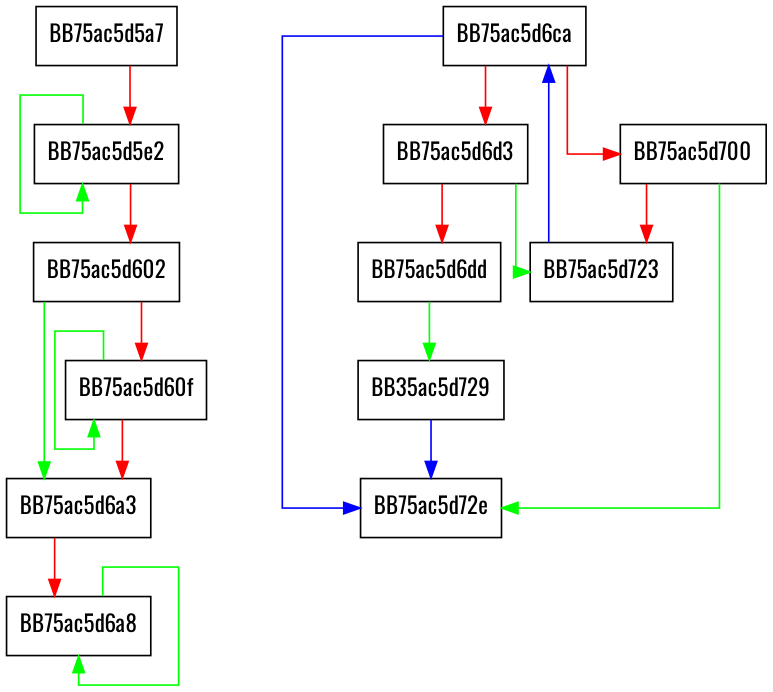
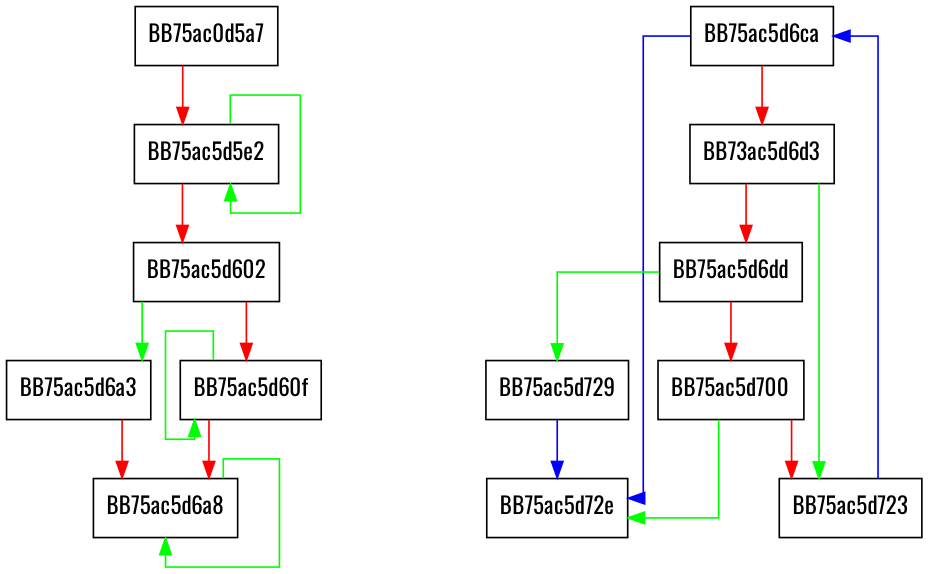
node "BB75ac5d5a7": label "BB75ac5d5a7" -> "BB75ac0d5a7"
edge "BB75ac5d6ca" -> "BB75ac5d700": now "BB75ac5d6dd" -> "BB75ac5d700"
node "BB75ac5d6d3": label "BB75ac5d6d3" -> "BB73ac5d6d3"
node "BB35ac5d729": label "BB35ac5d729" -> "BB75ac5d729"
edge "BB75ac5d60f" -> "BB75ac5d6a3": now "BB75ac5d60f" -> "BB75ac5d6a8"
